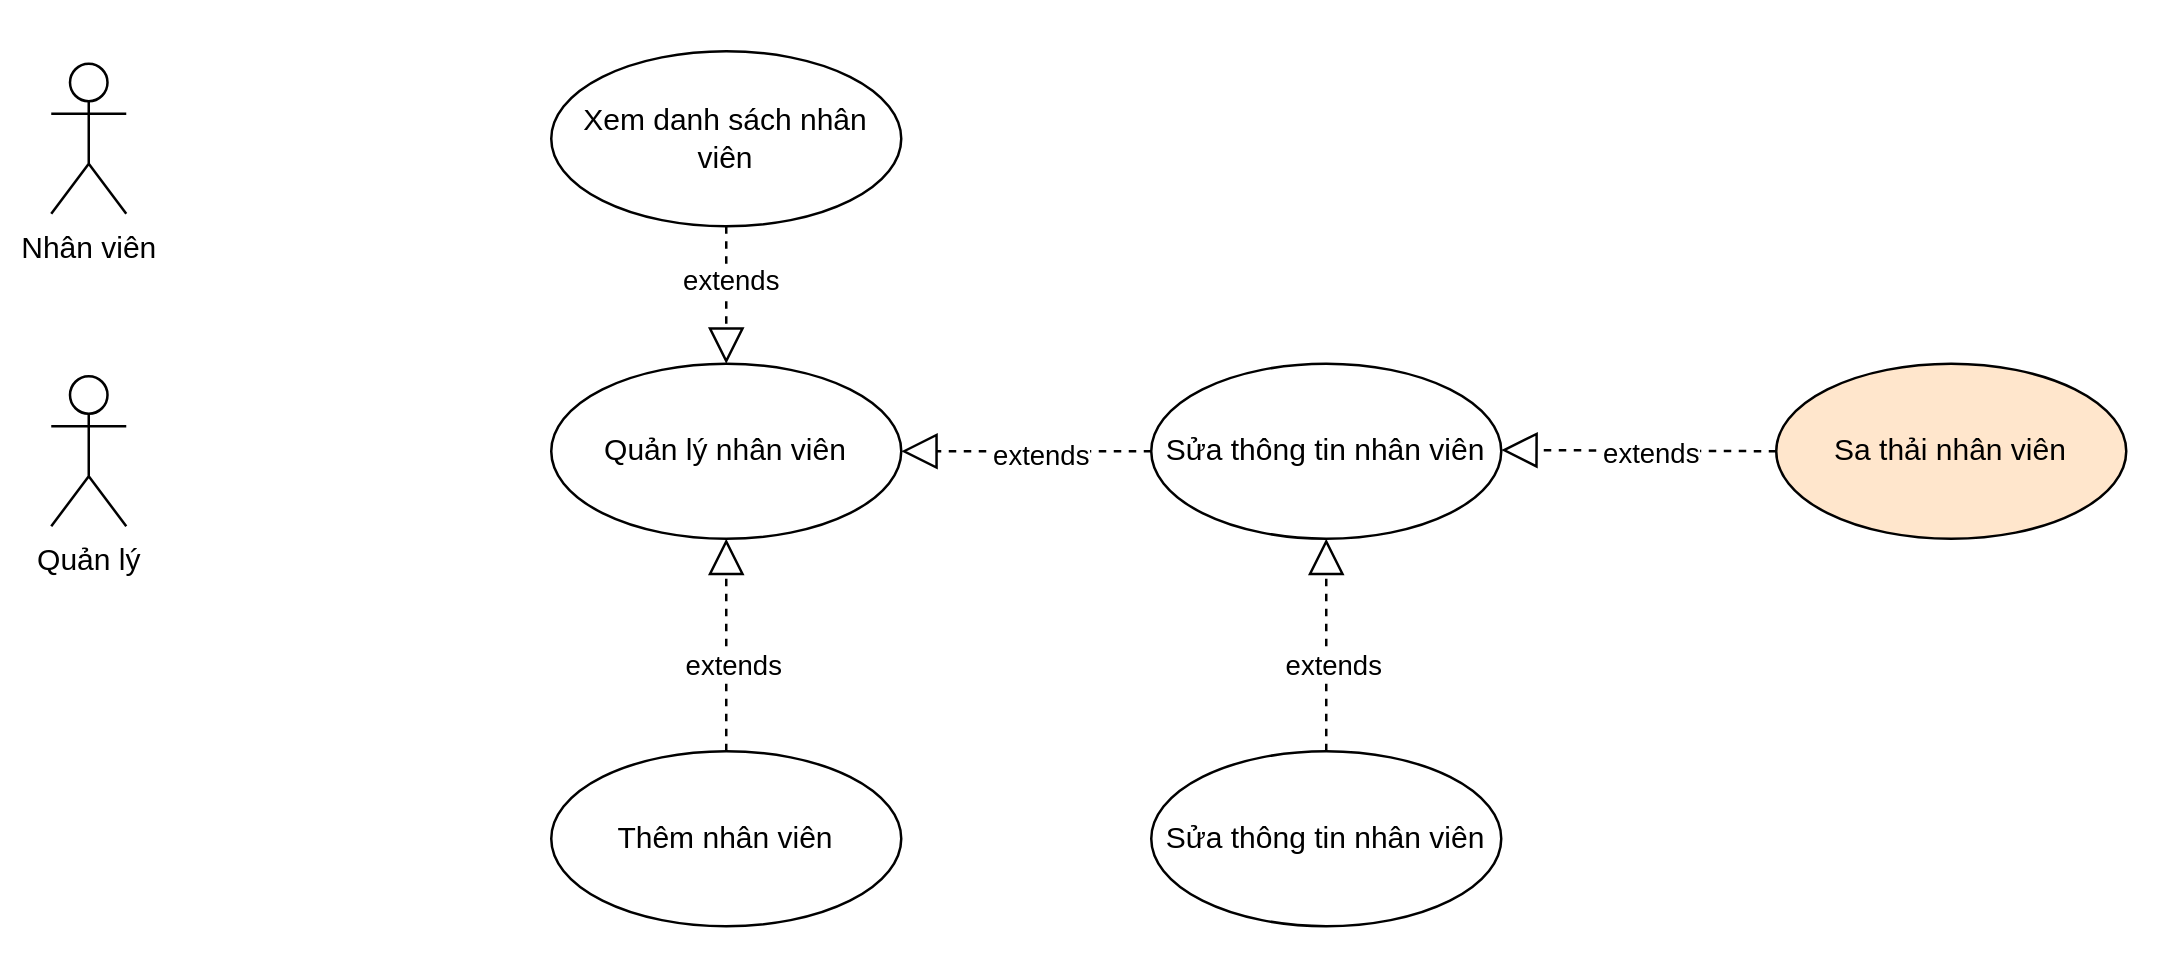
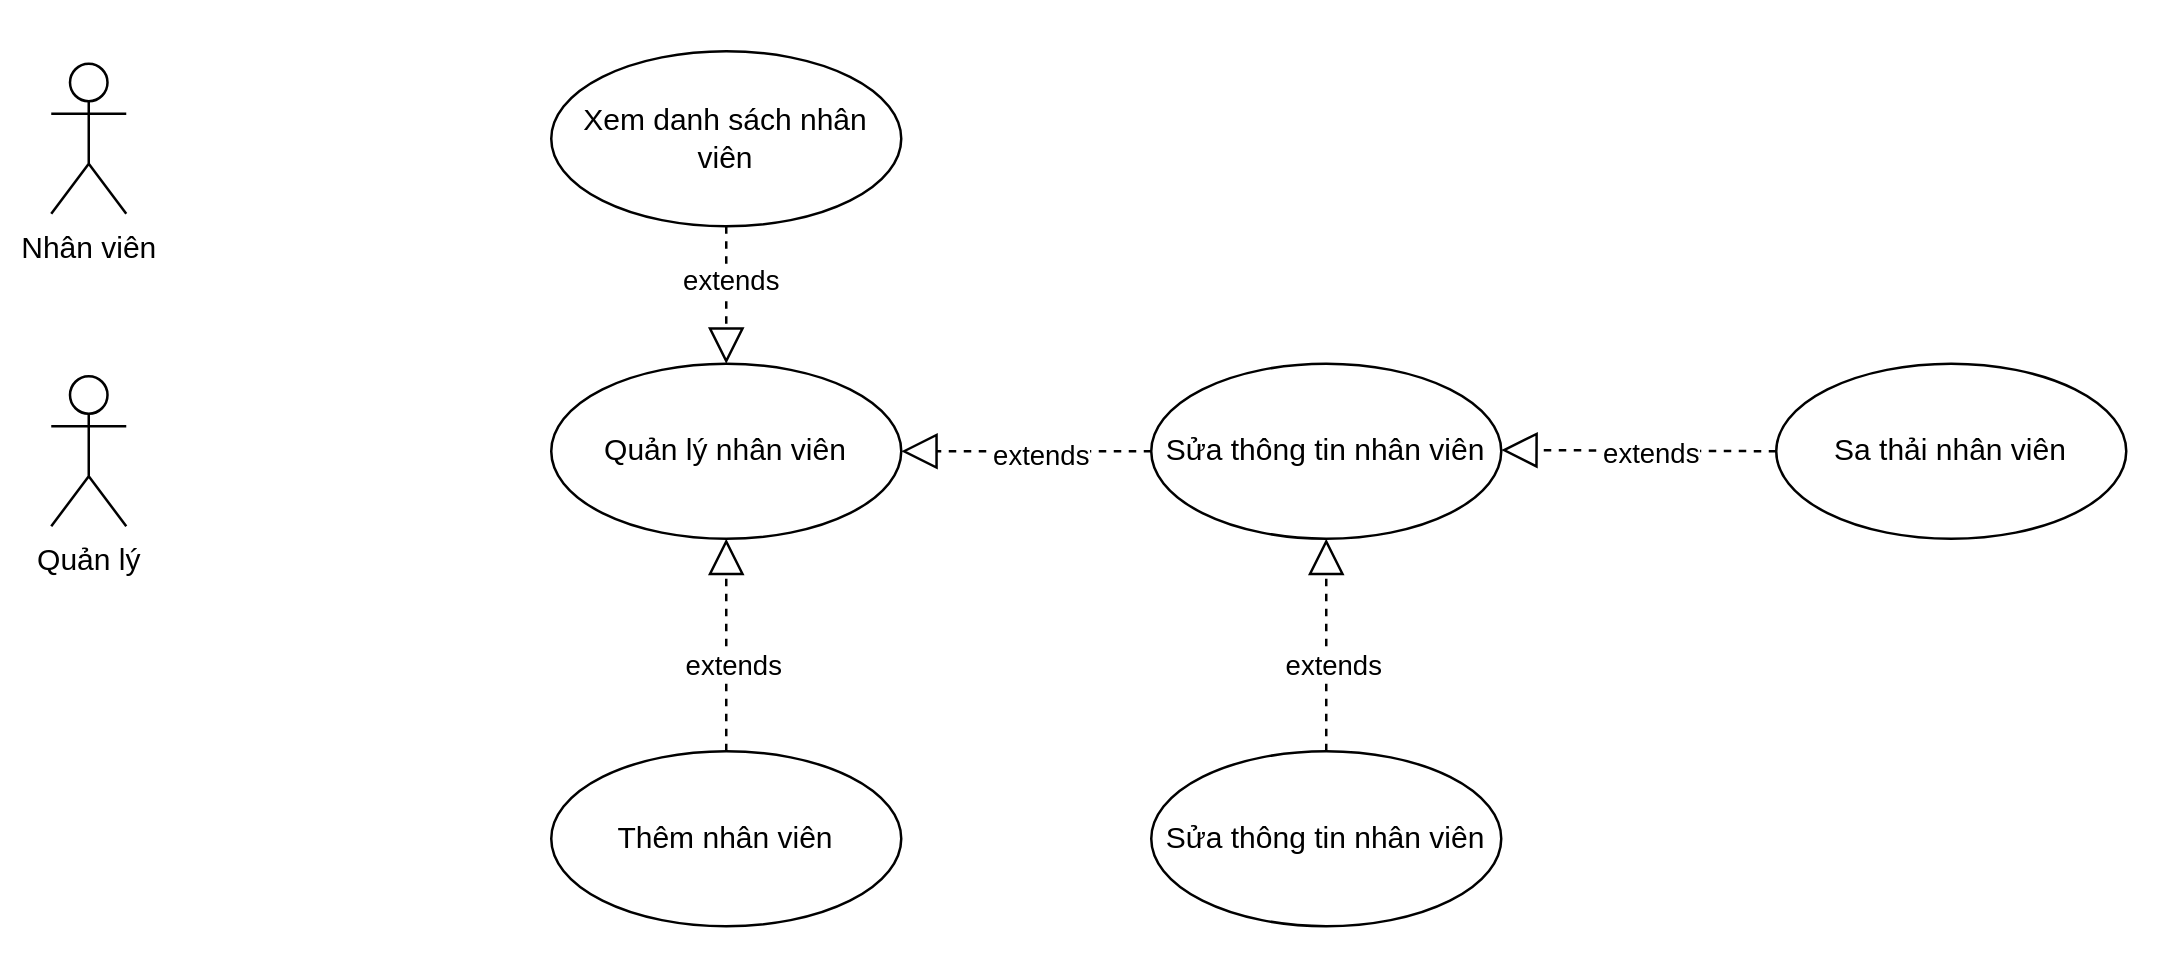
node "Sa thải nhân viên": fillcolor #ffe6cc -> #ffffff
